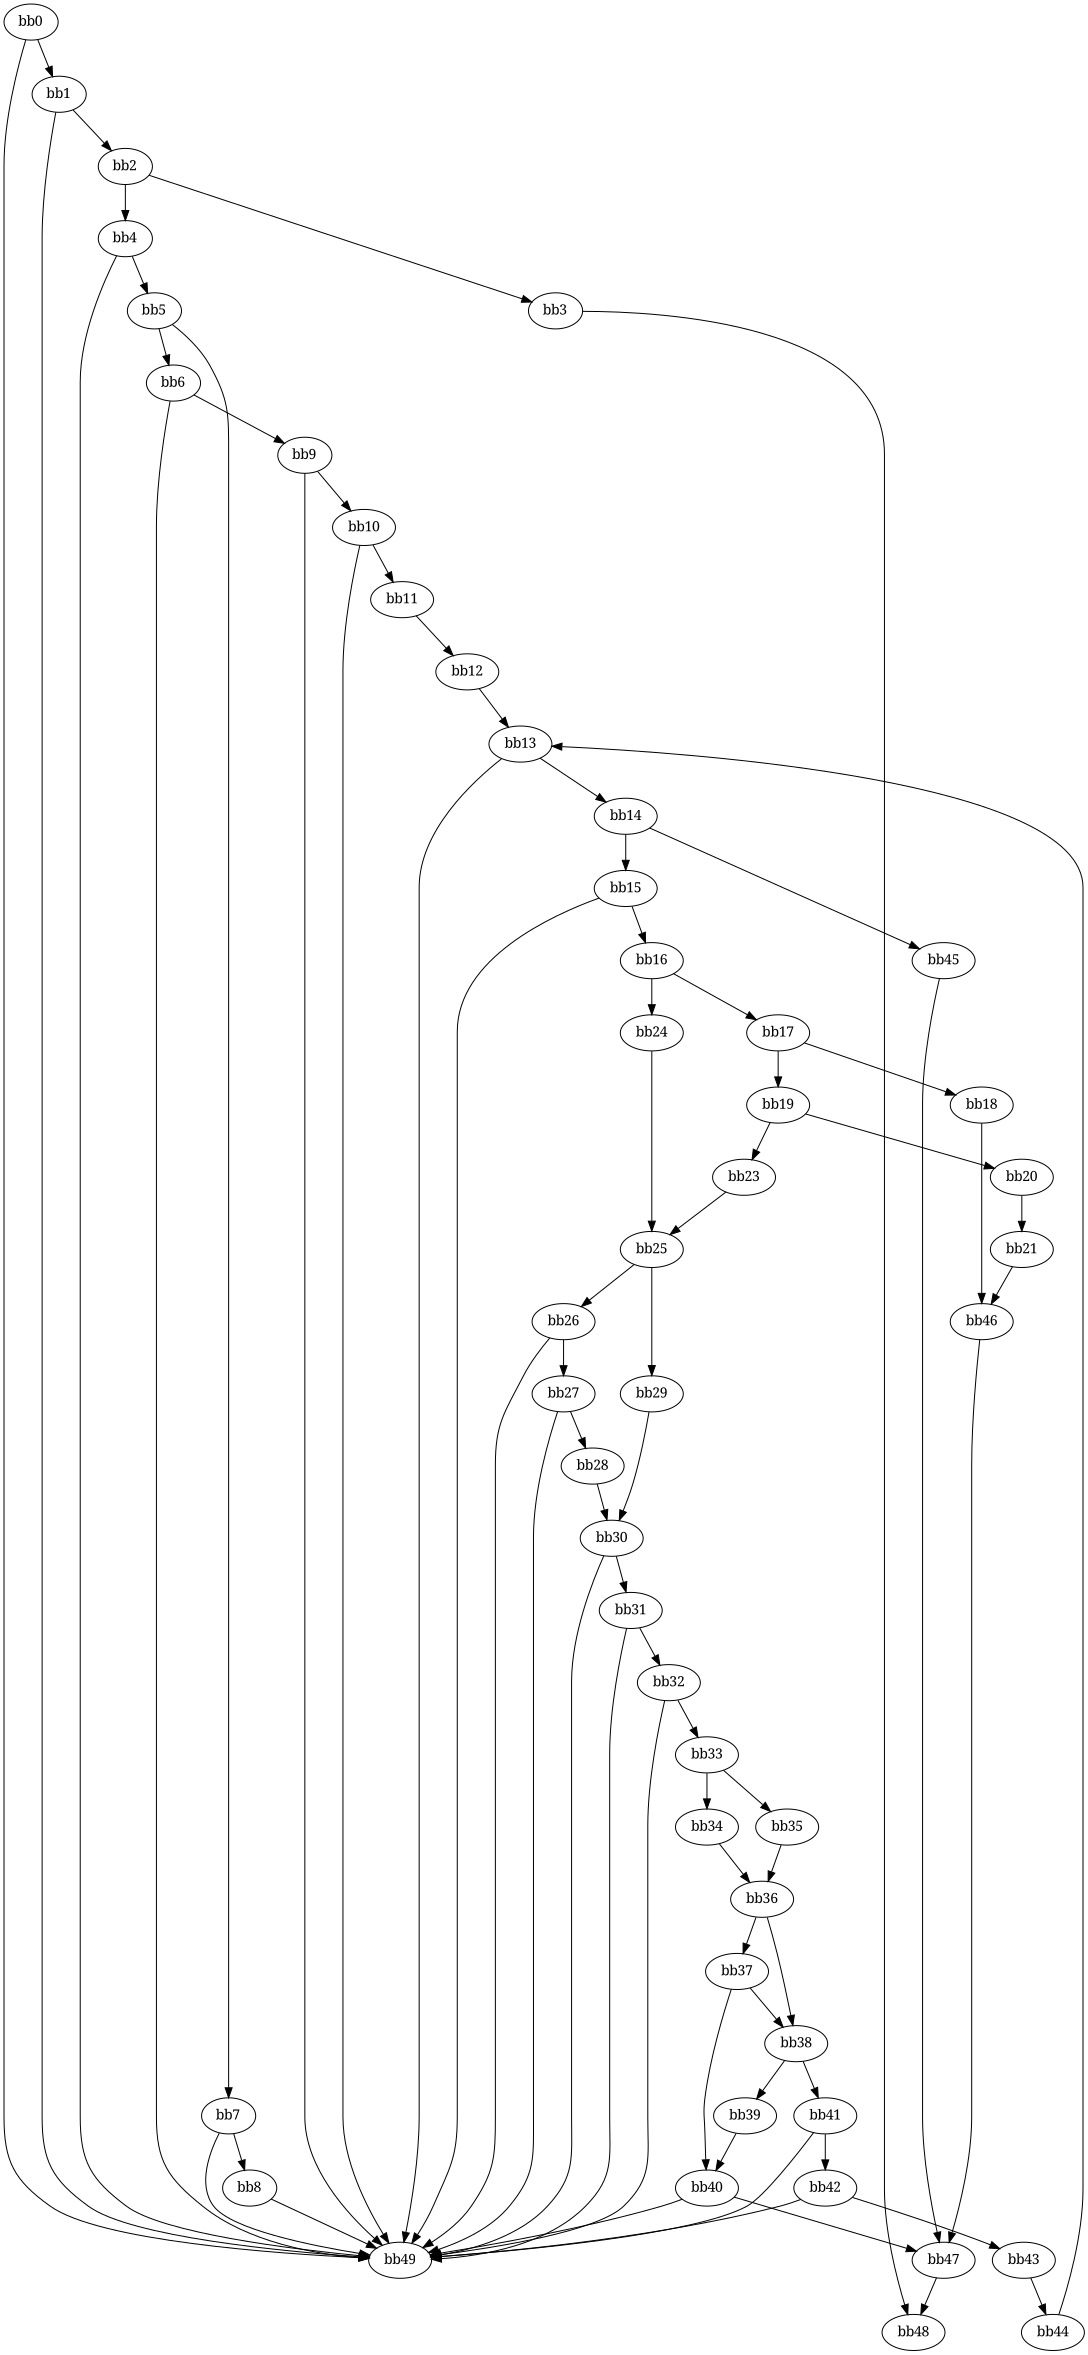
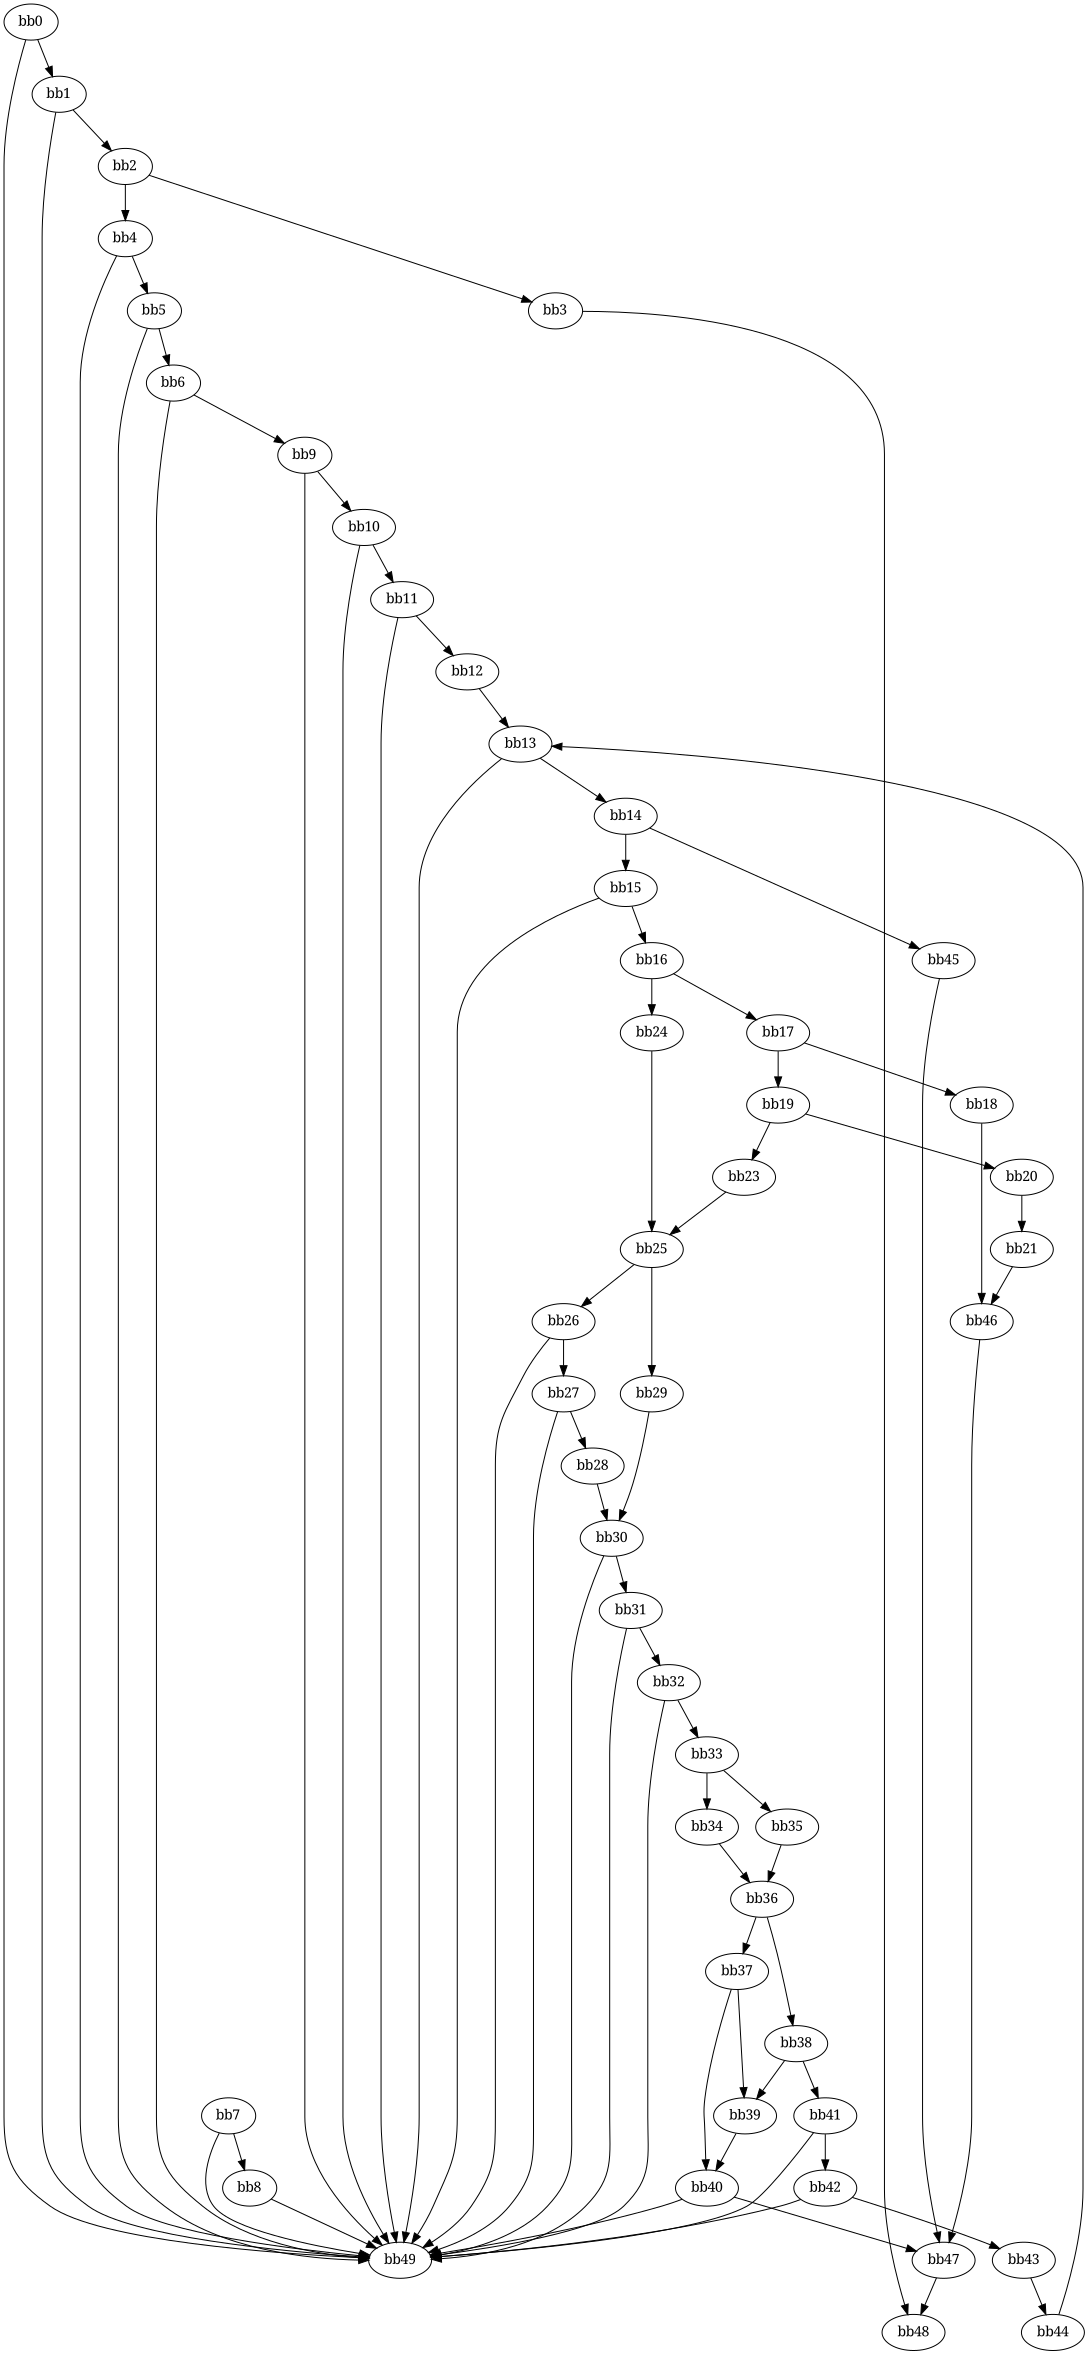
edge "bb5" -> "bb7": now "bb5" -> "bb49"
edge "bb11" -> "bb49": added
edge "bb37" -> "bb38": now "bb37" -> "bb39"
